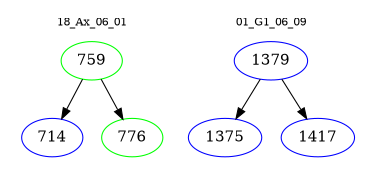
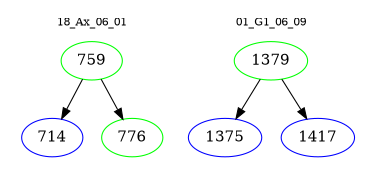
node "1379": color blue -> green
